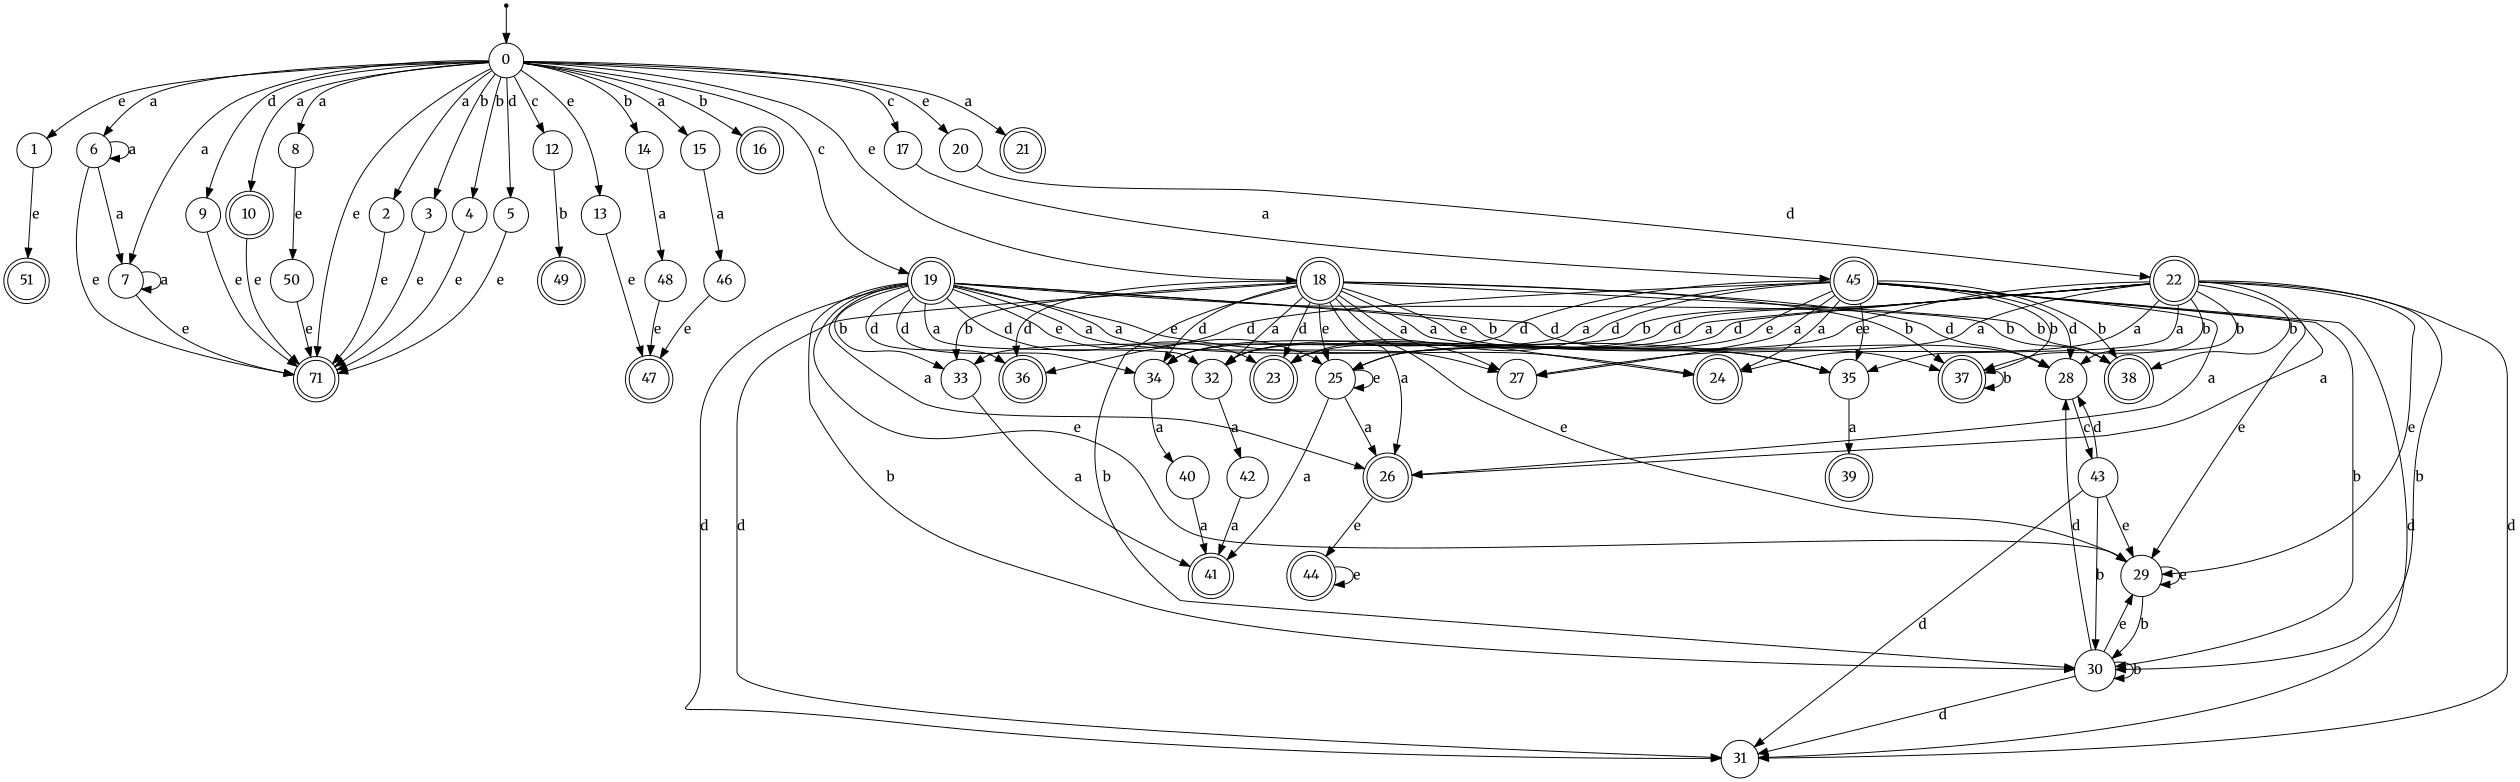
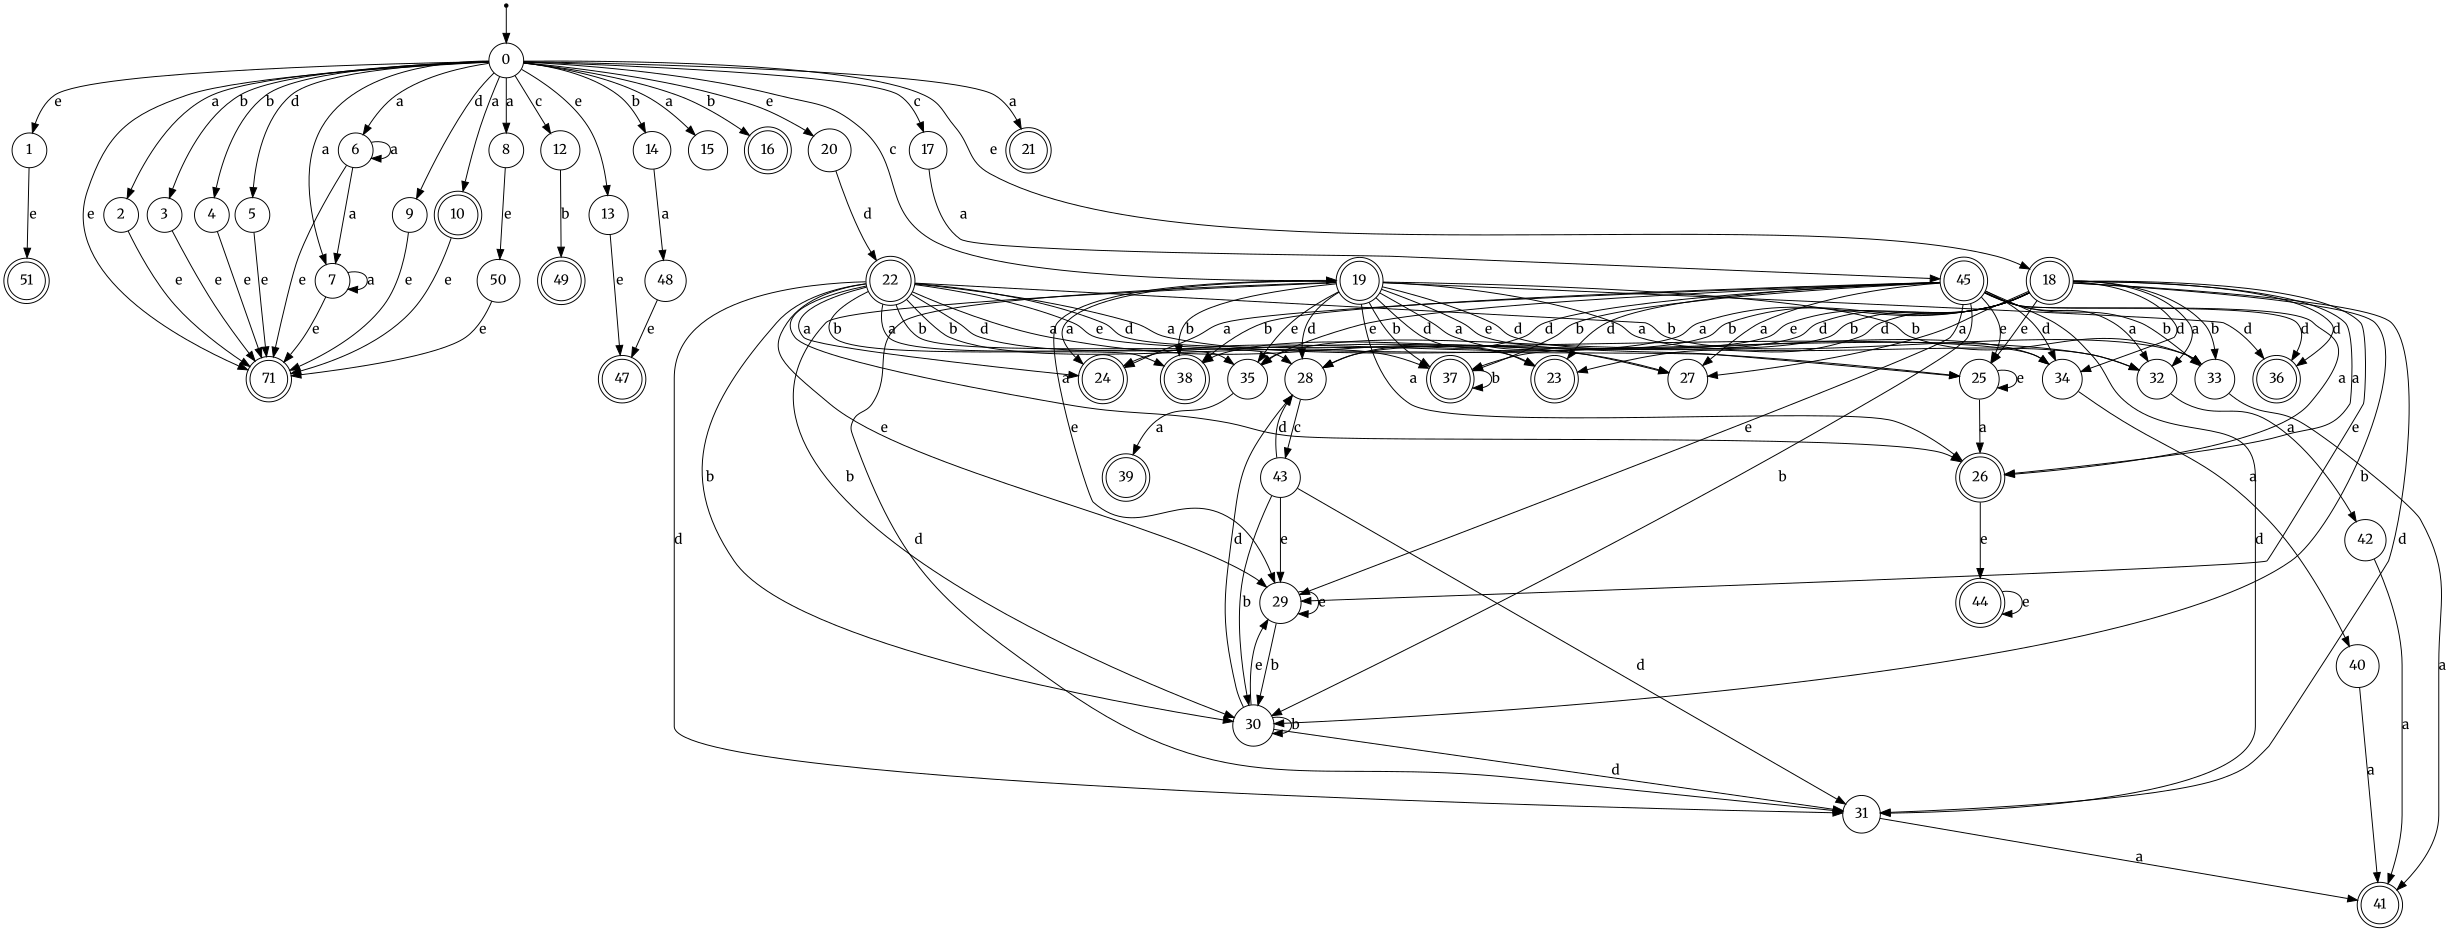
node "46": removed
edge "45" -> "33": added, label "b"
edge "25" -> "41": now "31" -> "41"
